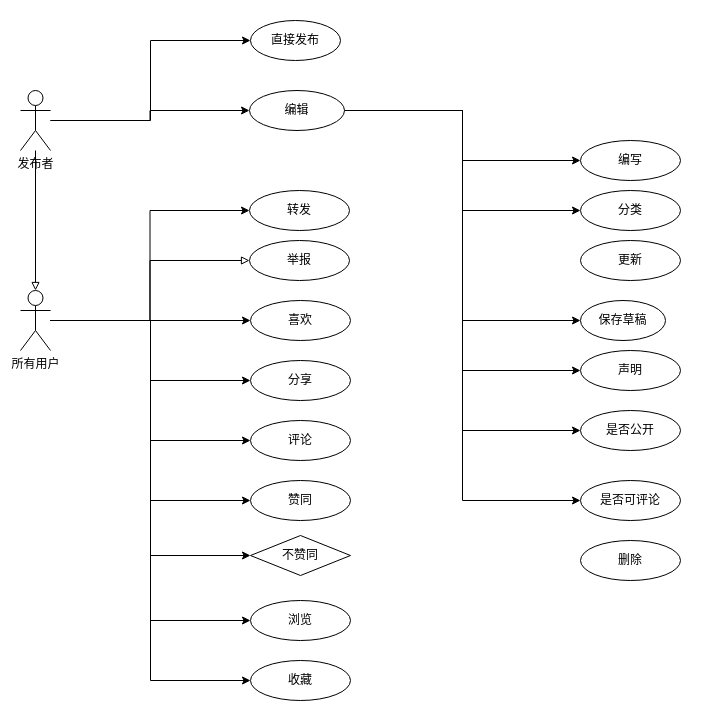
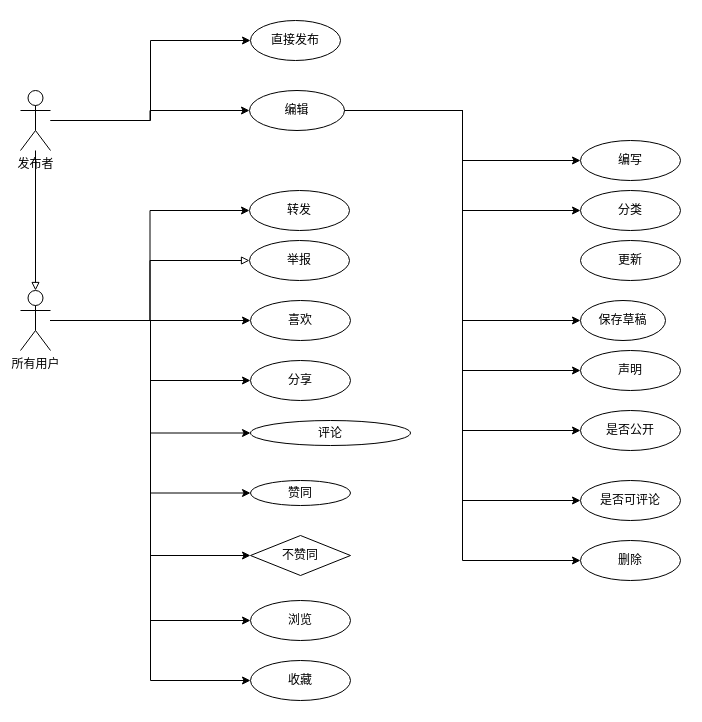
node "评论": size 100x40 -> 160x25
node "赞同": size 100x40 -> 100x25
edge "编辑" -> "删除": added
